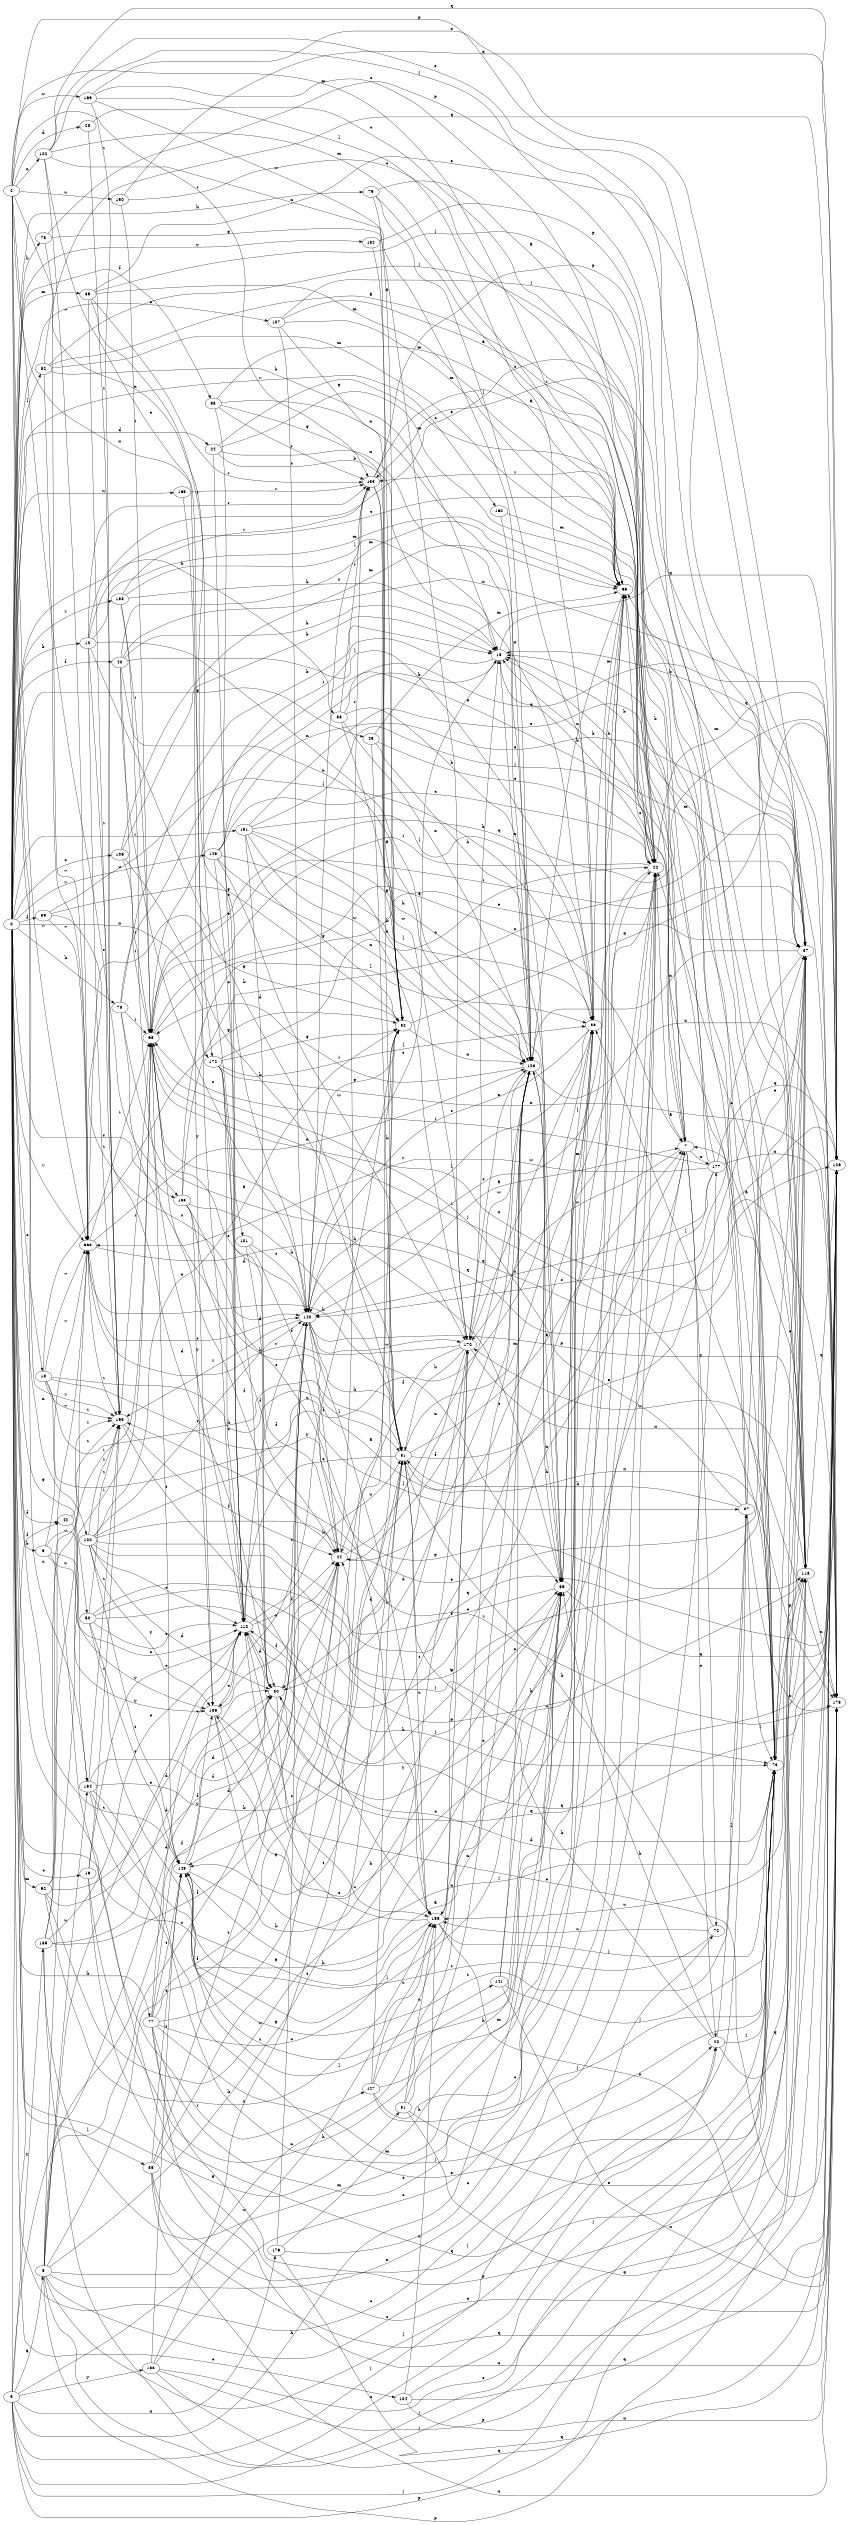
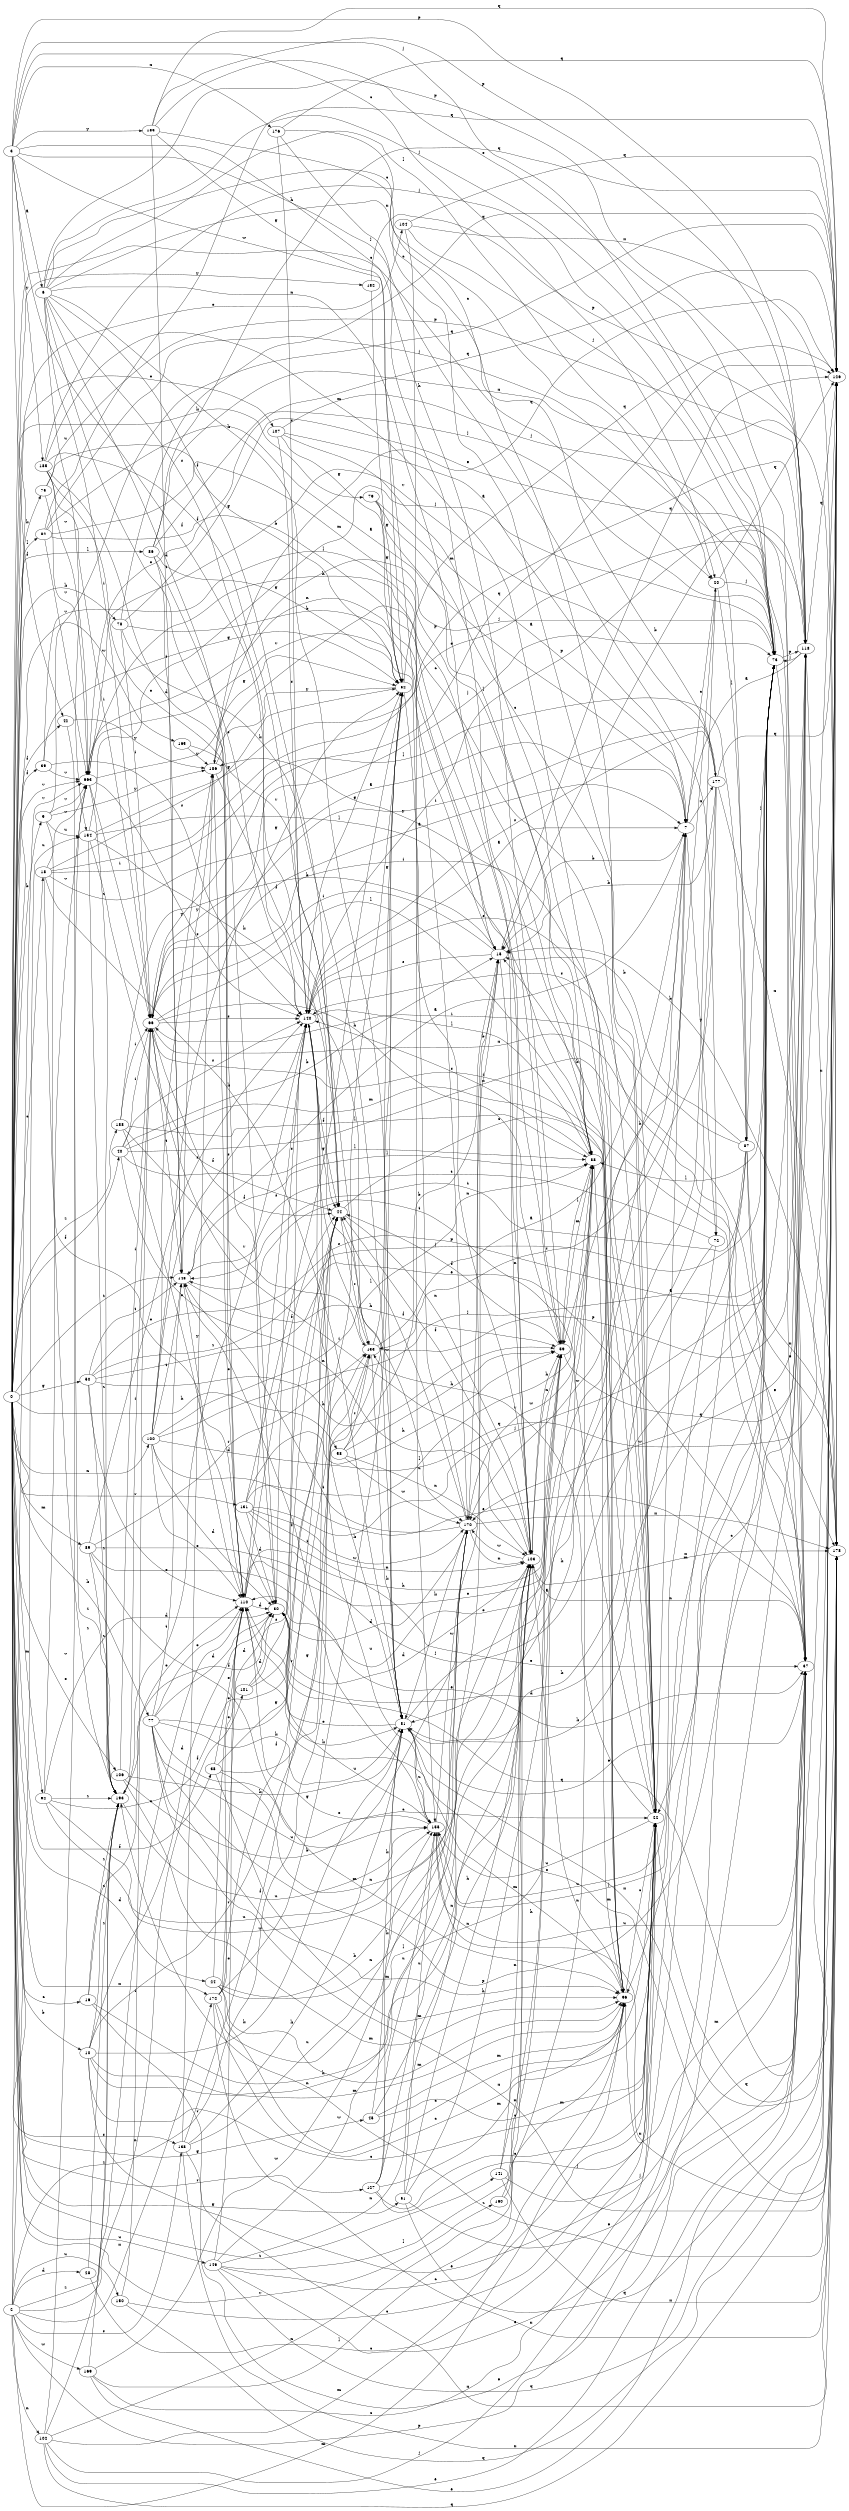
edge "100" -> "193": removed, label "z"
